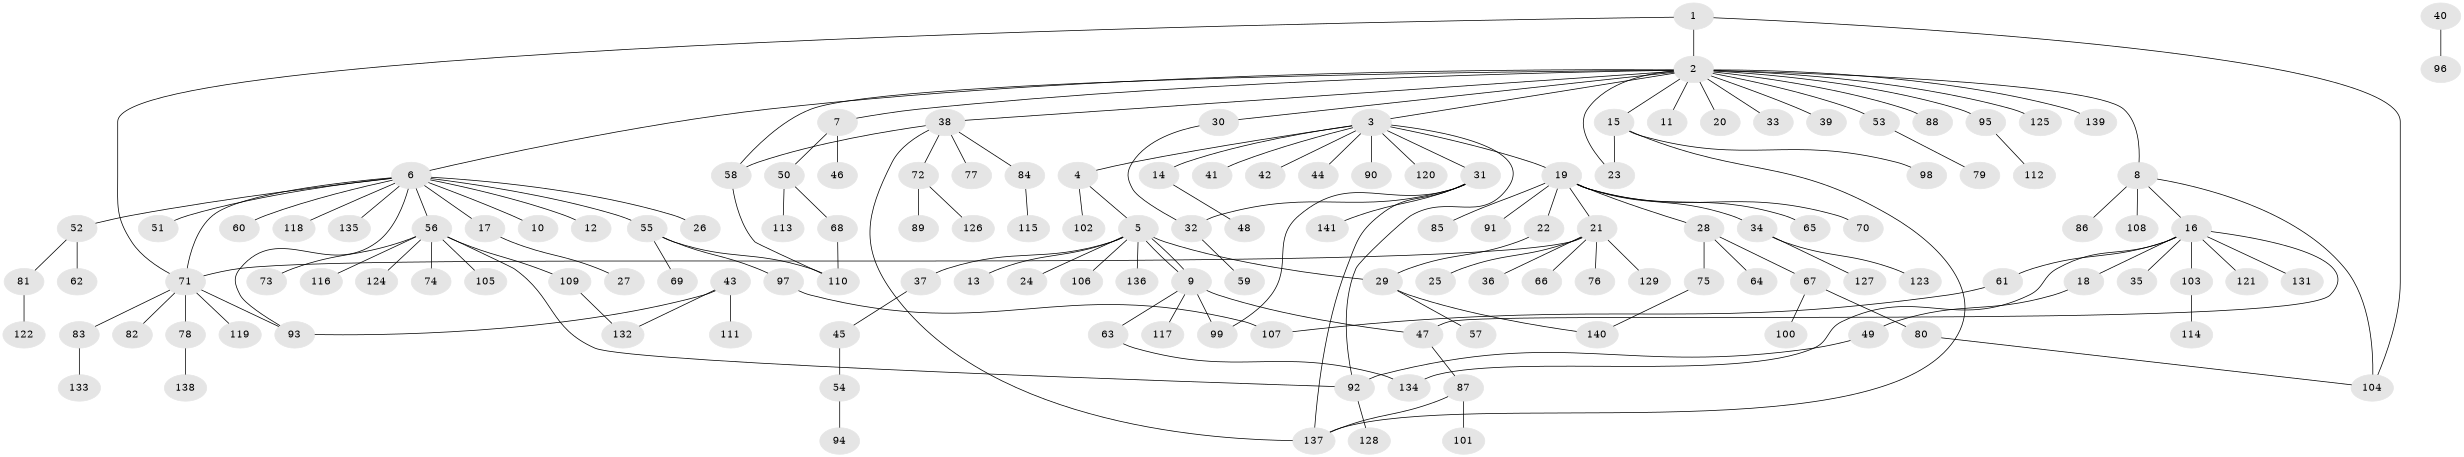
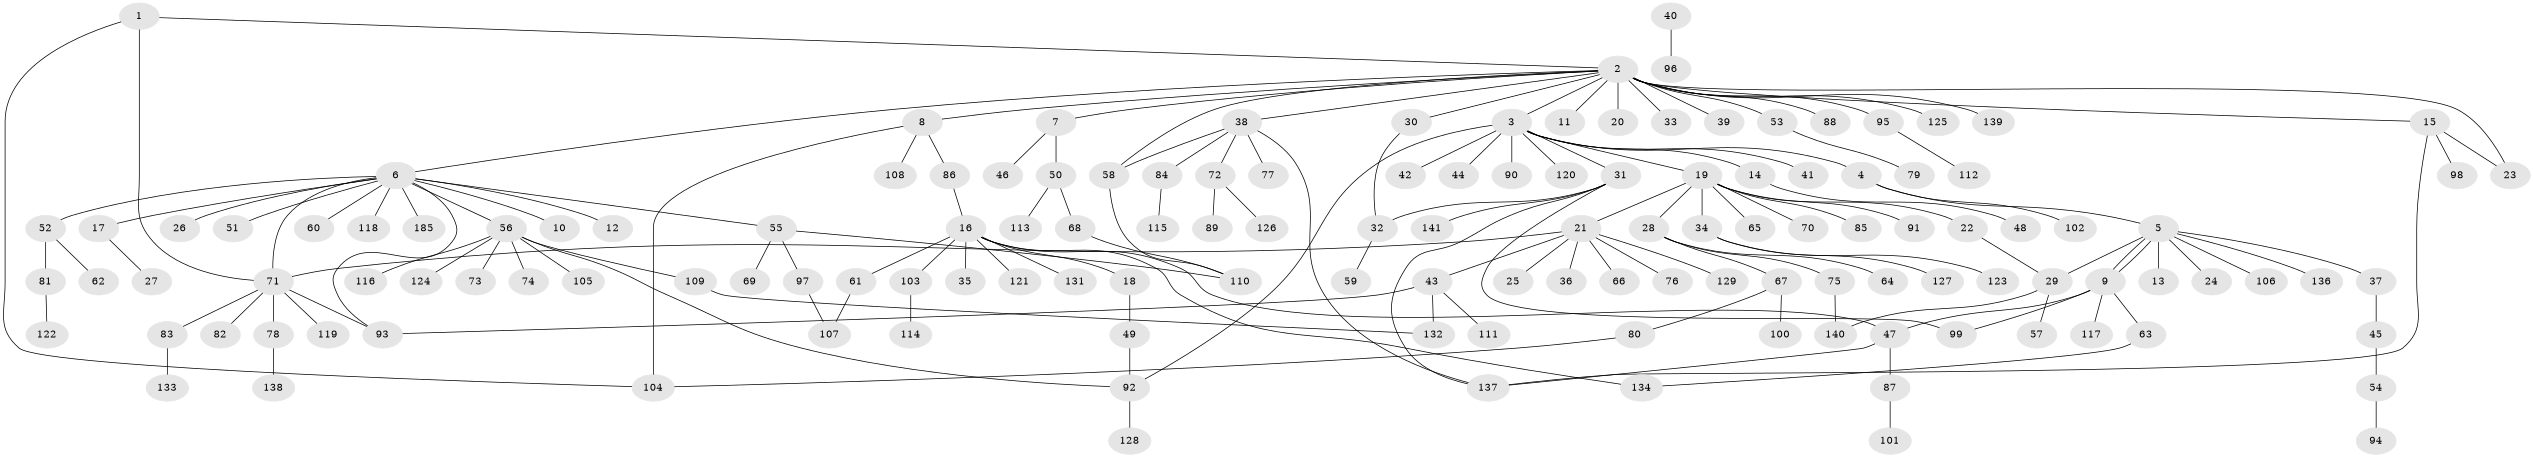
edge "8" -- "16": now "86" -- "16"
node "135": label "135" -> "185"
edge "21" -- "43": added
edge "87" -- "137": now "47" -- "137"
